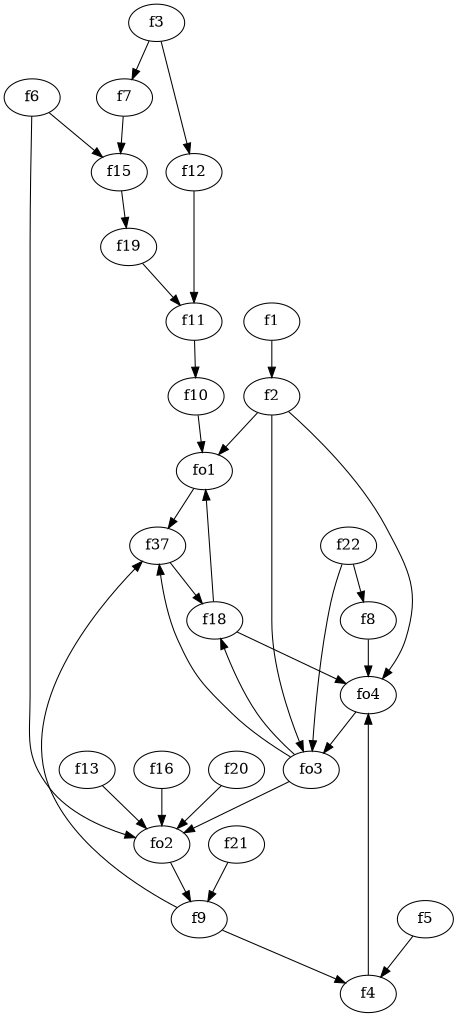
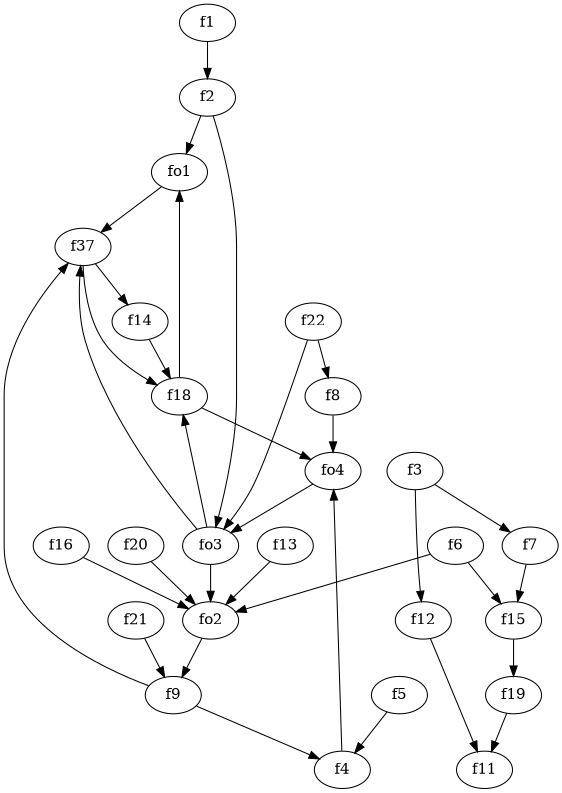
node "f14": added
node "f10": removed
edge "f2" -> "fo4": removed
